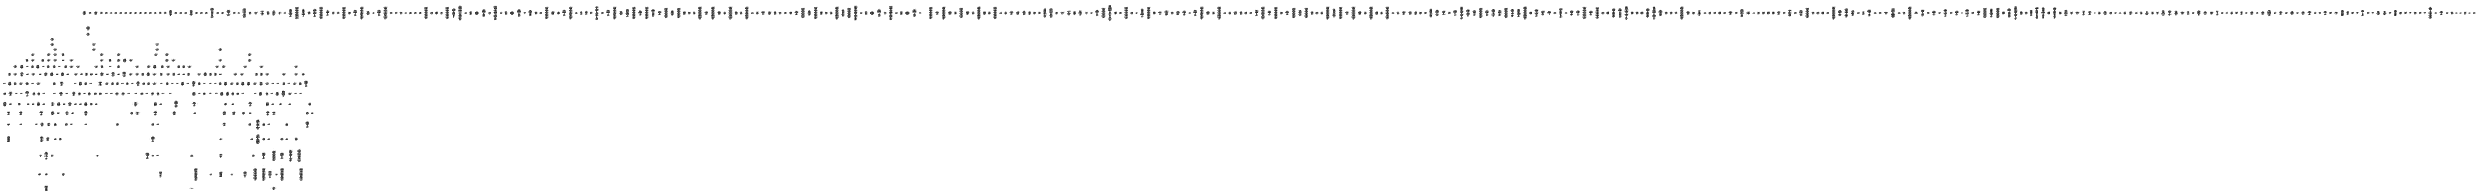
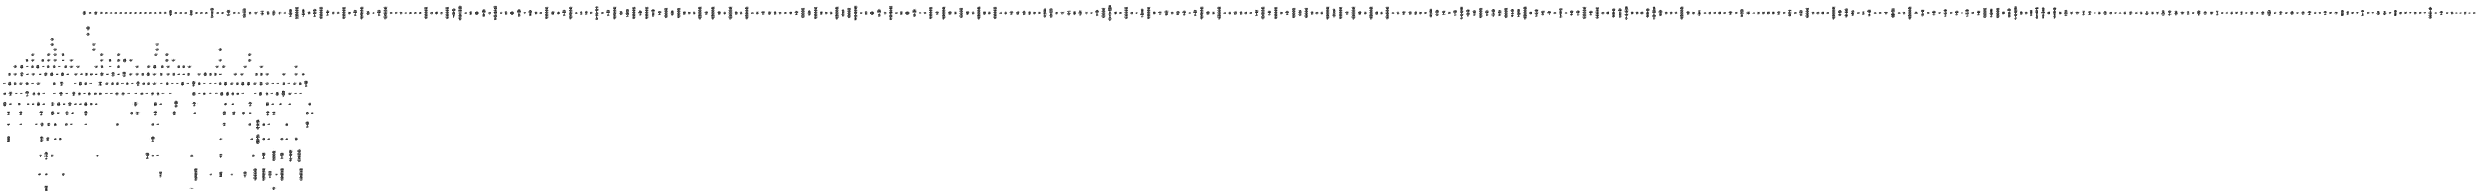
node "# 0x1850 JUMPDEST PUSHX Data JUMPI": added
